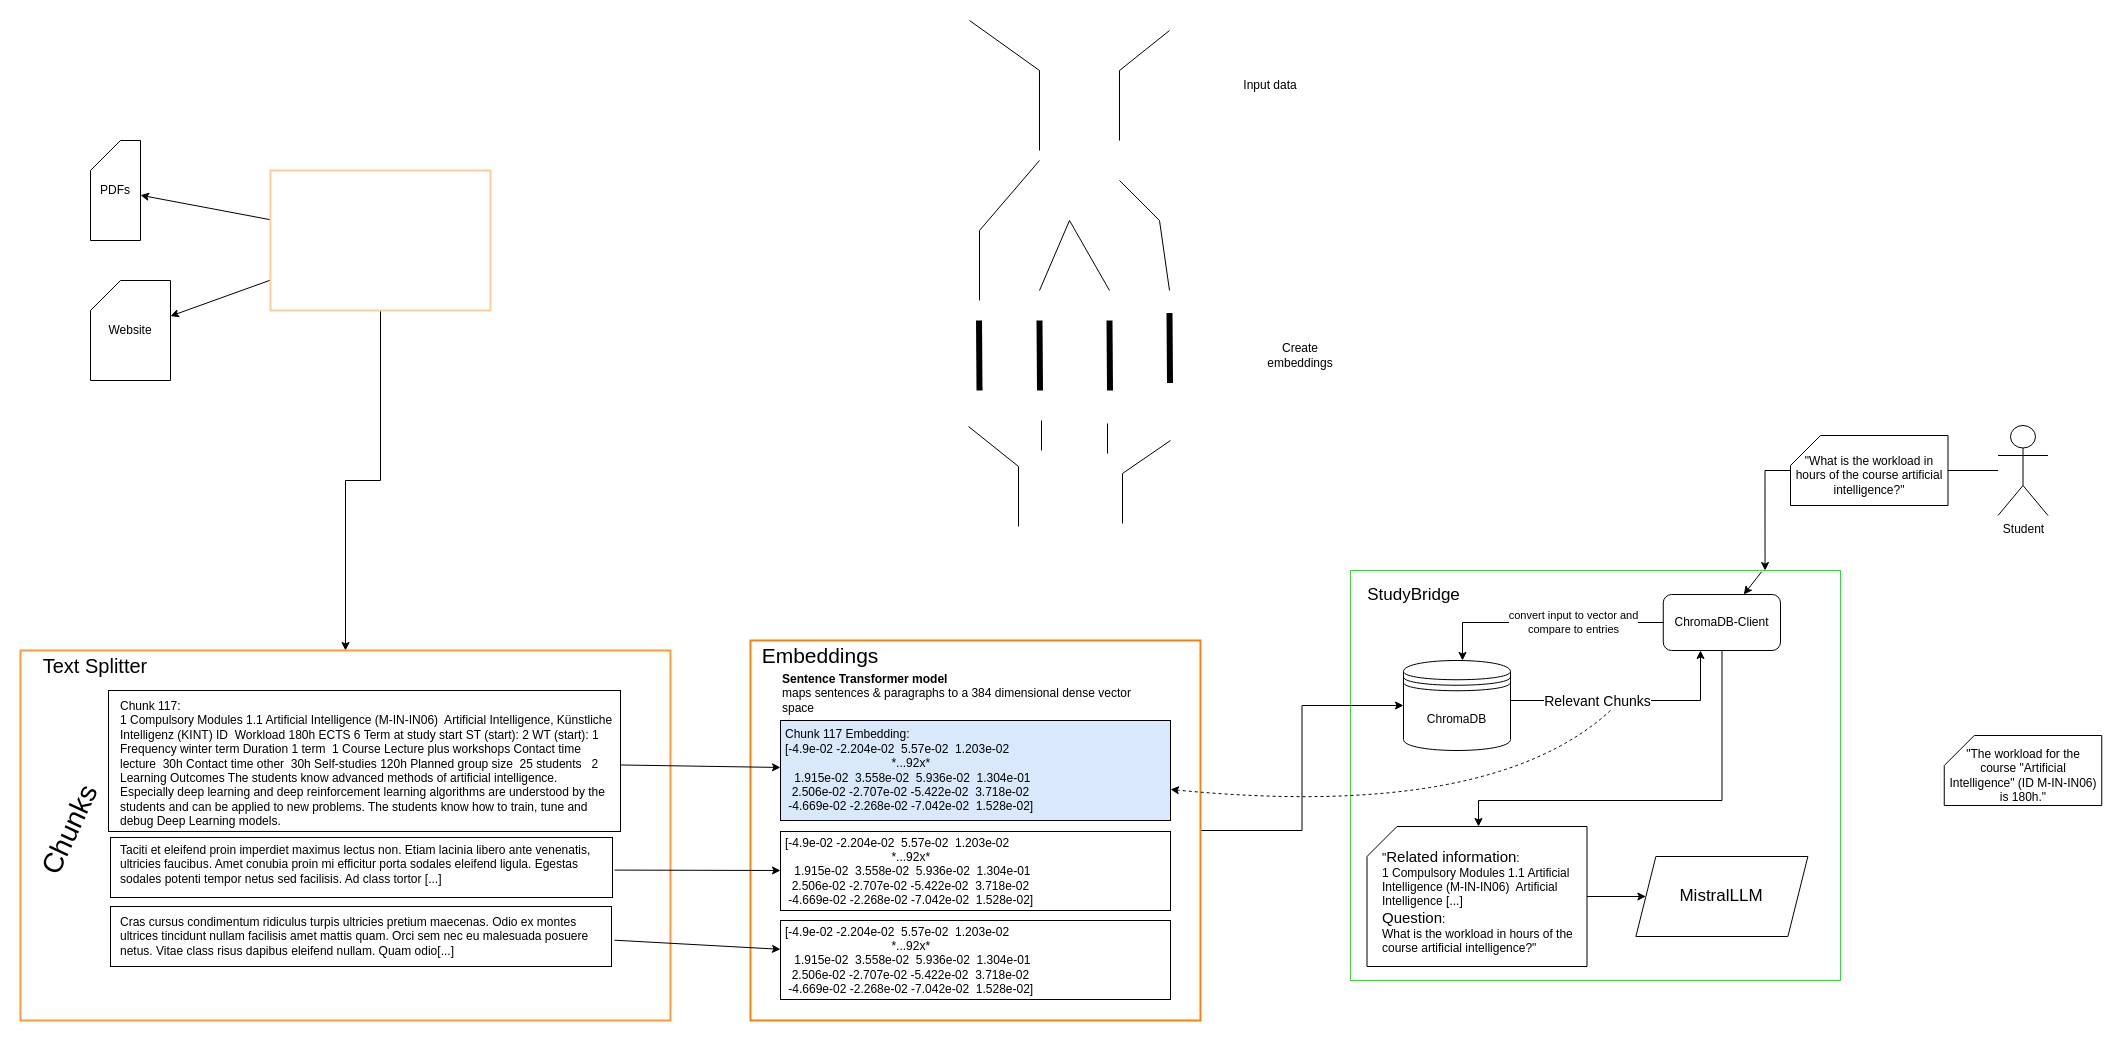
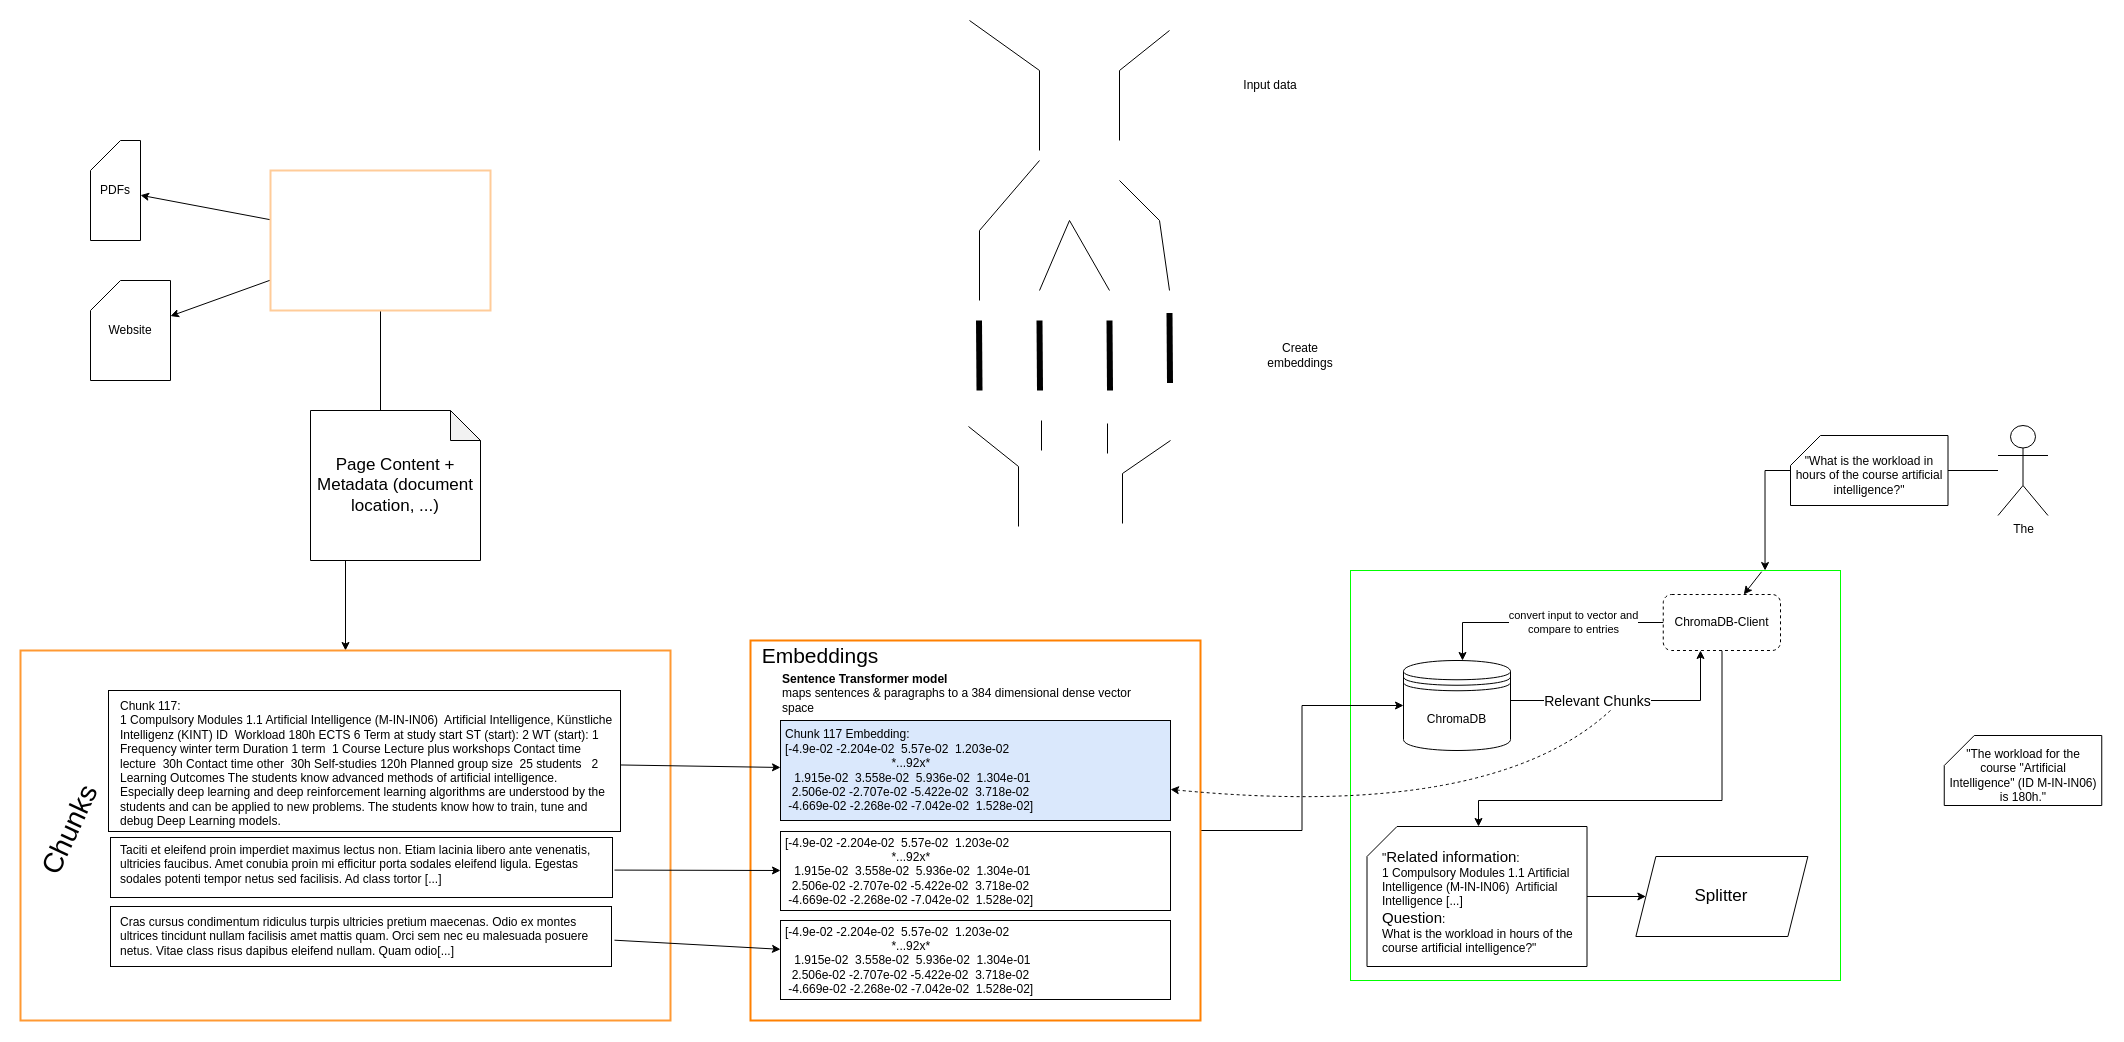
node "Page Content + Metadata (document location, ...)": added
node "Student": label "Student" -> "The"
node "StudyBridge": removed
node "ChromaDB-Client": style solid -> dashed
node "Text Splitter": removed
node "MistralLLM": label "MistralLLM" -> "Splitter"
